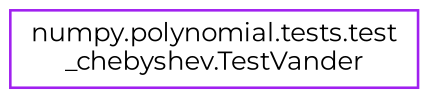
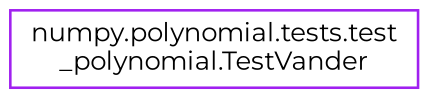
node "numpy.polynomial.tests.test _chebyshev.TestVander": label "numpy.polynomial.tests.test _chebyshev.TestVander" -> "numpy.polynomial.tests.test _polynomial.TestVander"
